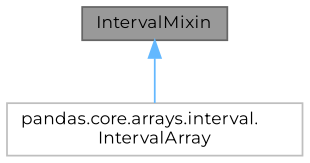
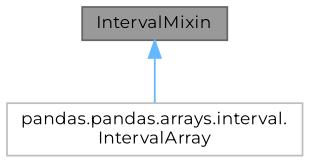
node "pandas.core.arrays.interval. IntervalArray": label "pandas.core.arrays.interval. IntervalArray" -> "pandas.pandas.arrays.interval. IntervalArray"
